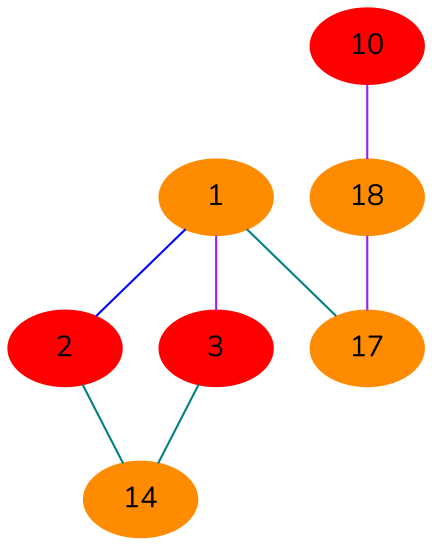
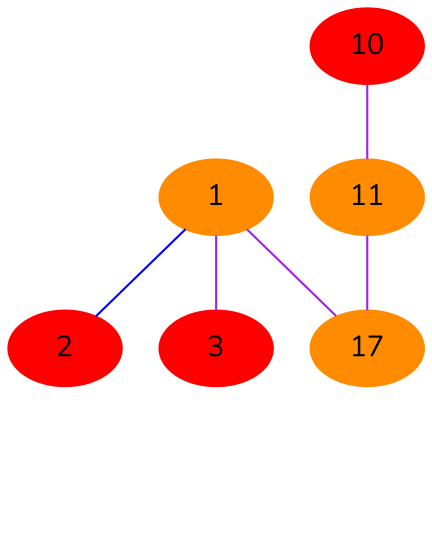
node "18": label "18" -> "11"
edge "1" -- "17": color teal -> purple
node "14": removed
